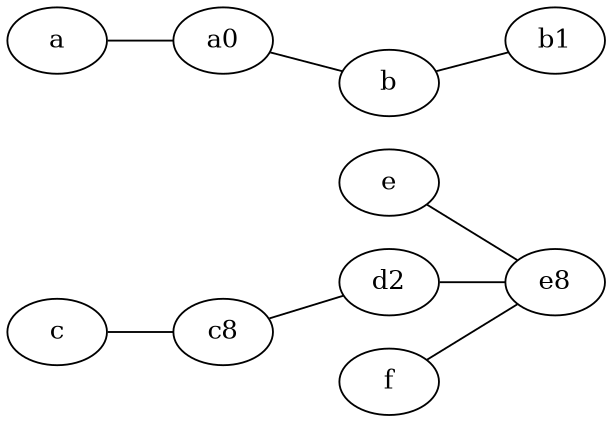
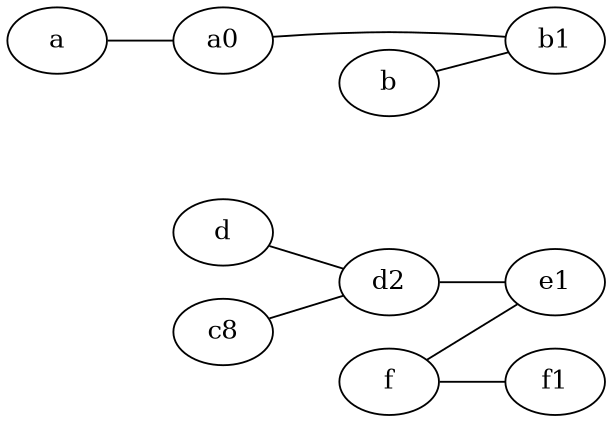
edge "a0" -- "b": now "a0" -- "b1"
node "e": removed
node "d": added
node "e8": label "e8" -> "e1"
node "c": removed
node "f1": added
